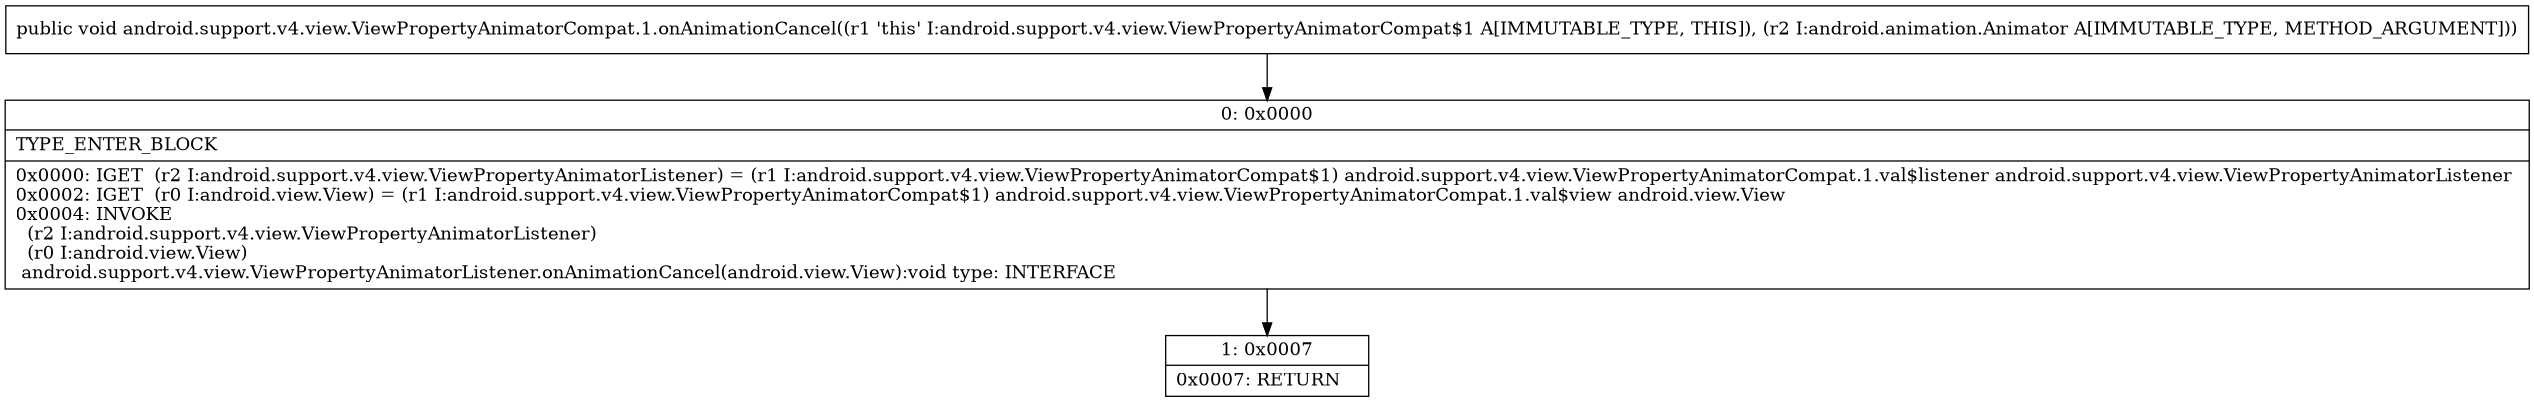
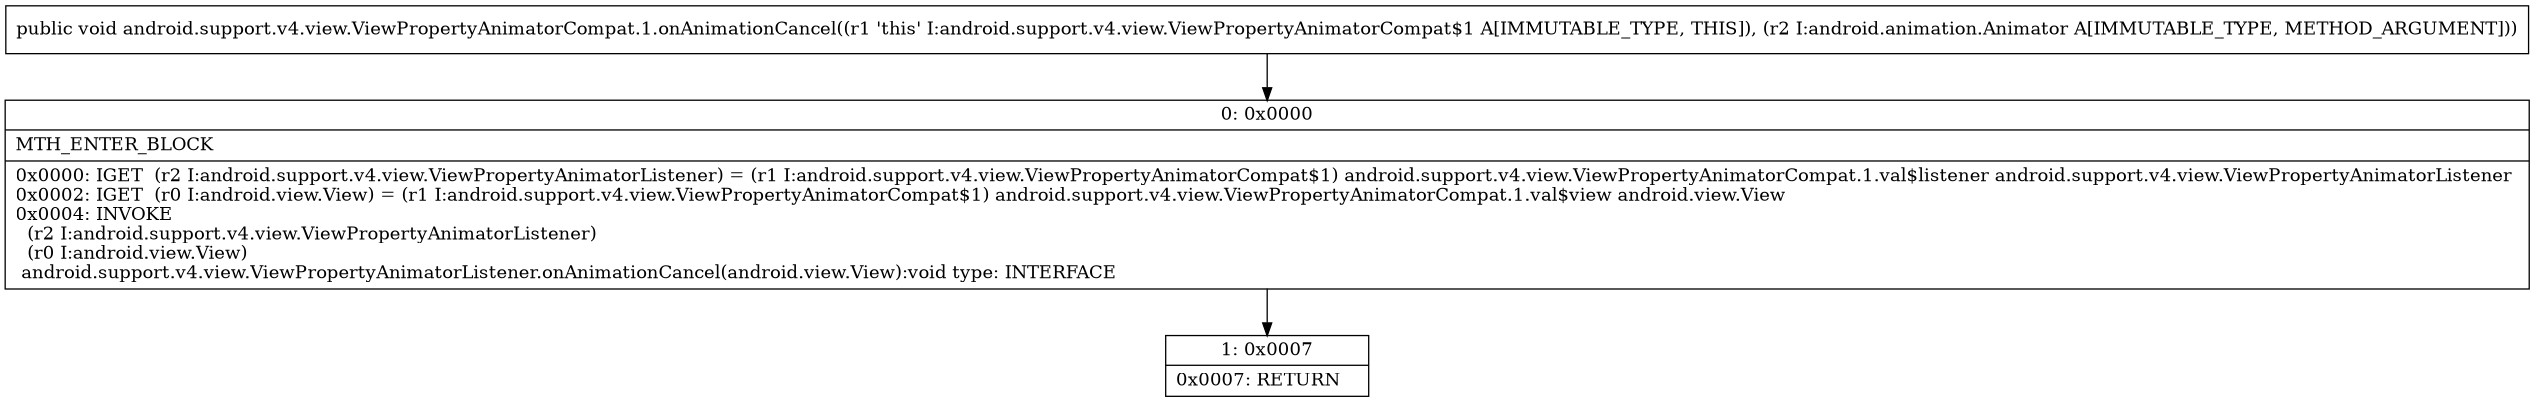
node "0: 0x0000": text "TYPE_ENTER_BLOCK" -> "MTH_ENTER_BLOCK"
